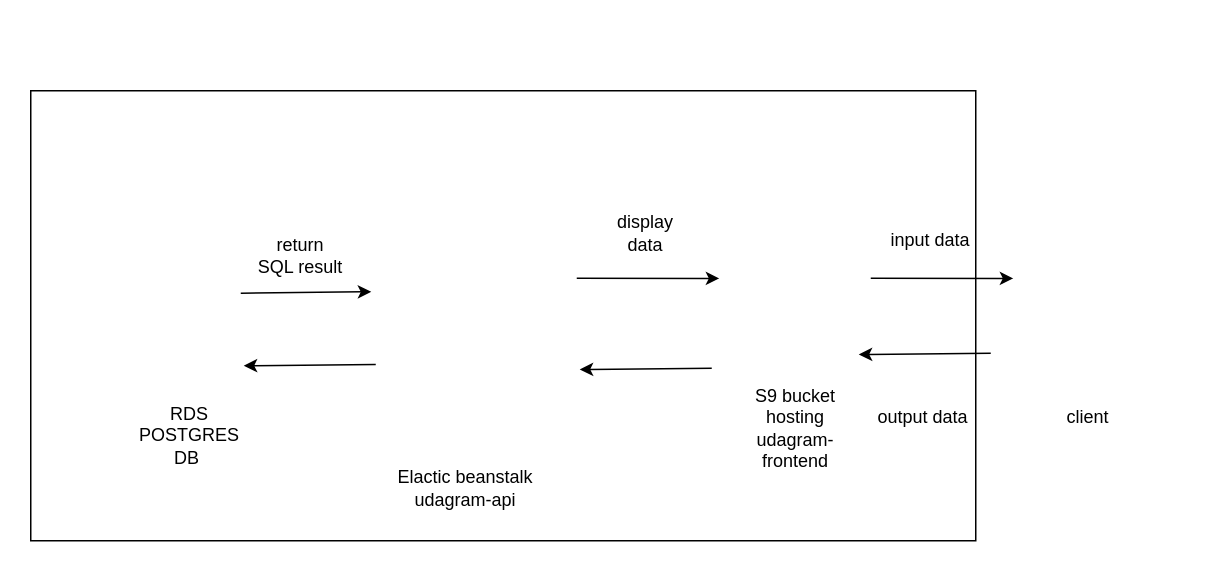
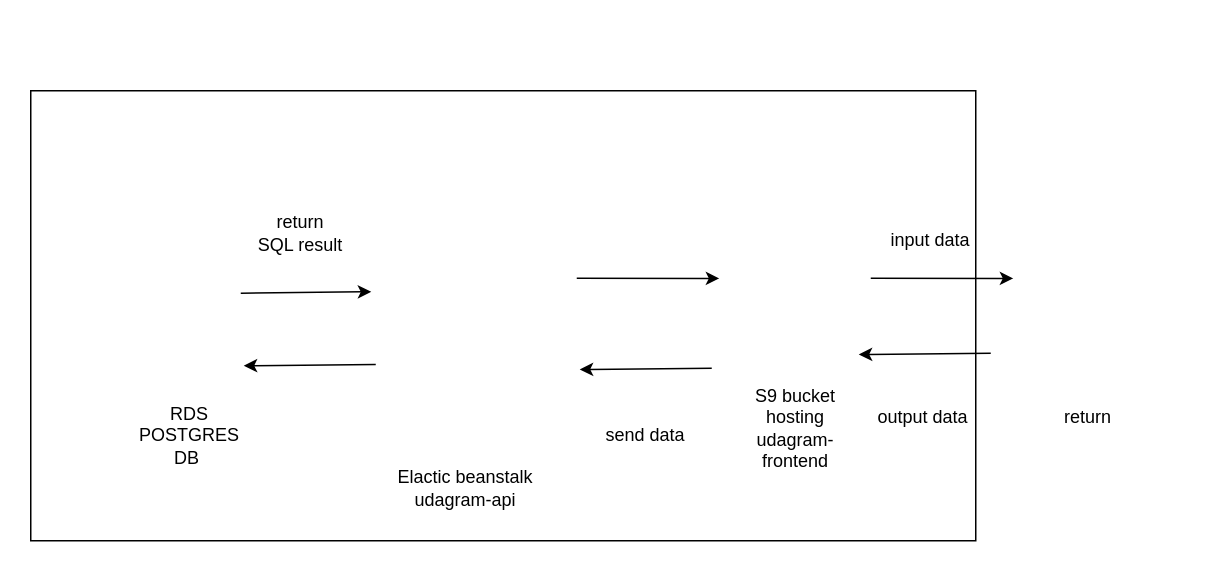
node "display data": removed
node "return SQL result": moved (301, 256) -> (301, 233)
node "client": label "client" -> "return"
node "send data": added
